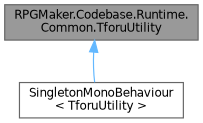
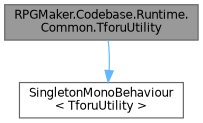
edge "SingletonMonoBehaviour < TforuUtility >" -> "RPGMaker.Codebase.Runtime. Common.TforuUtility": reversed
